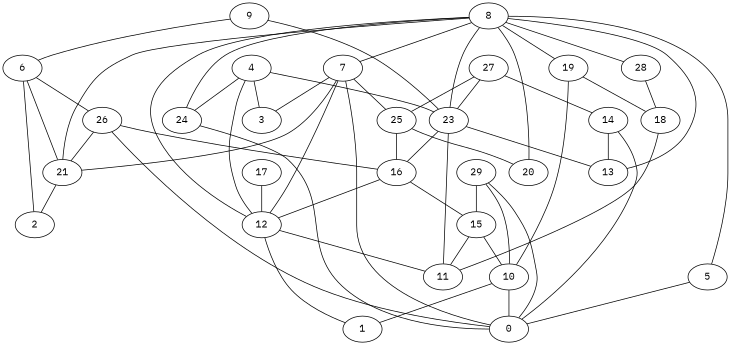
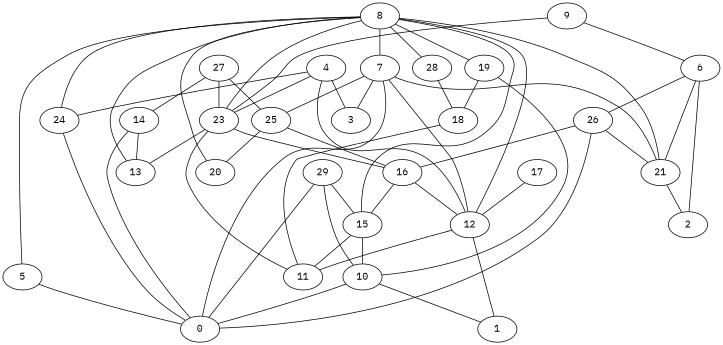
edge "8" -- "15": added
